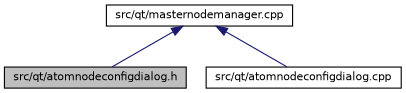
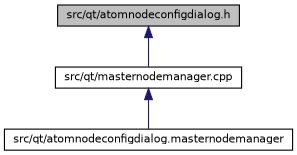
edge "src/qt/atomnodeconfigdialog.h" -> "src/qt/masternodemanager.cpp": reversed
node "src/qt/atomnodeconfigdialog.cpp": label "src/qt/atomnodeconfigdialog.cpp" -> "src/qt/atomnodeconfigdialog.masternodemanager"
